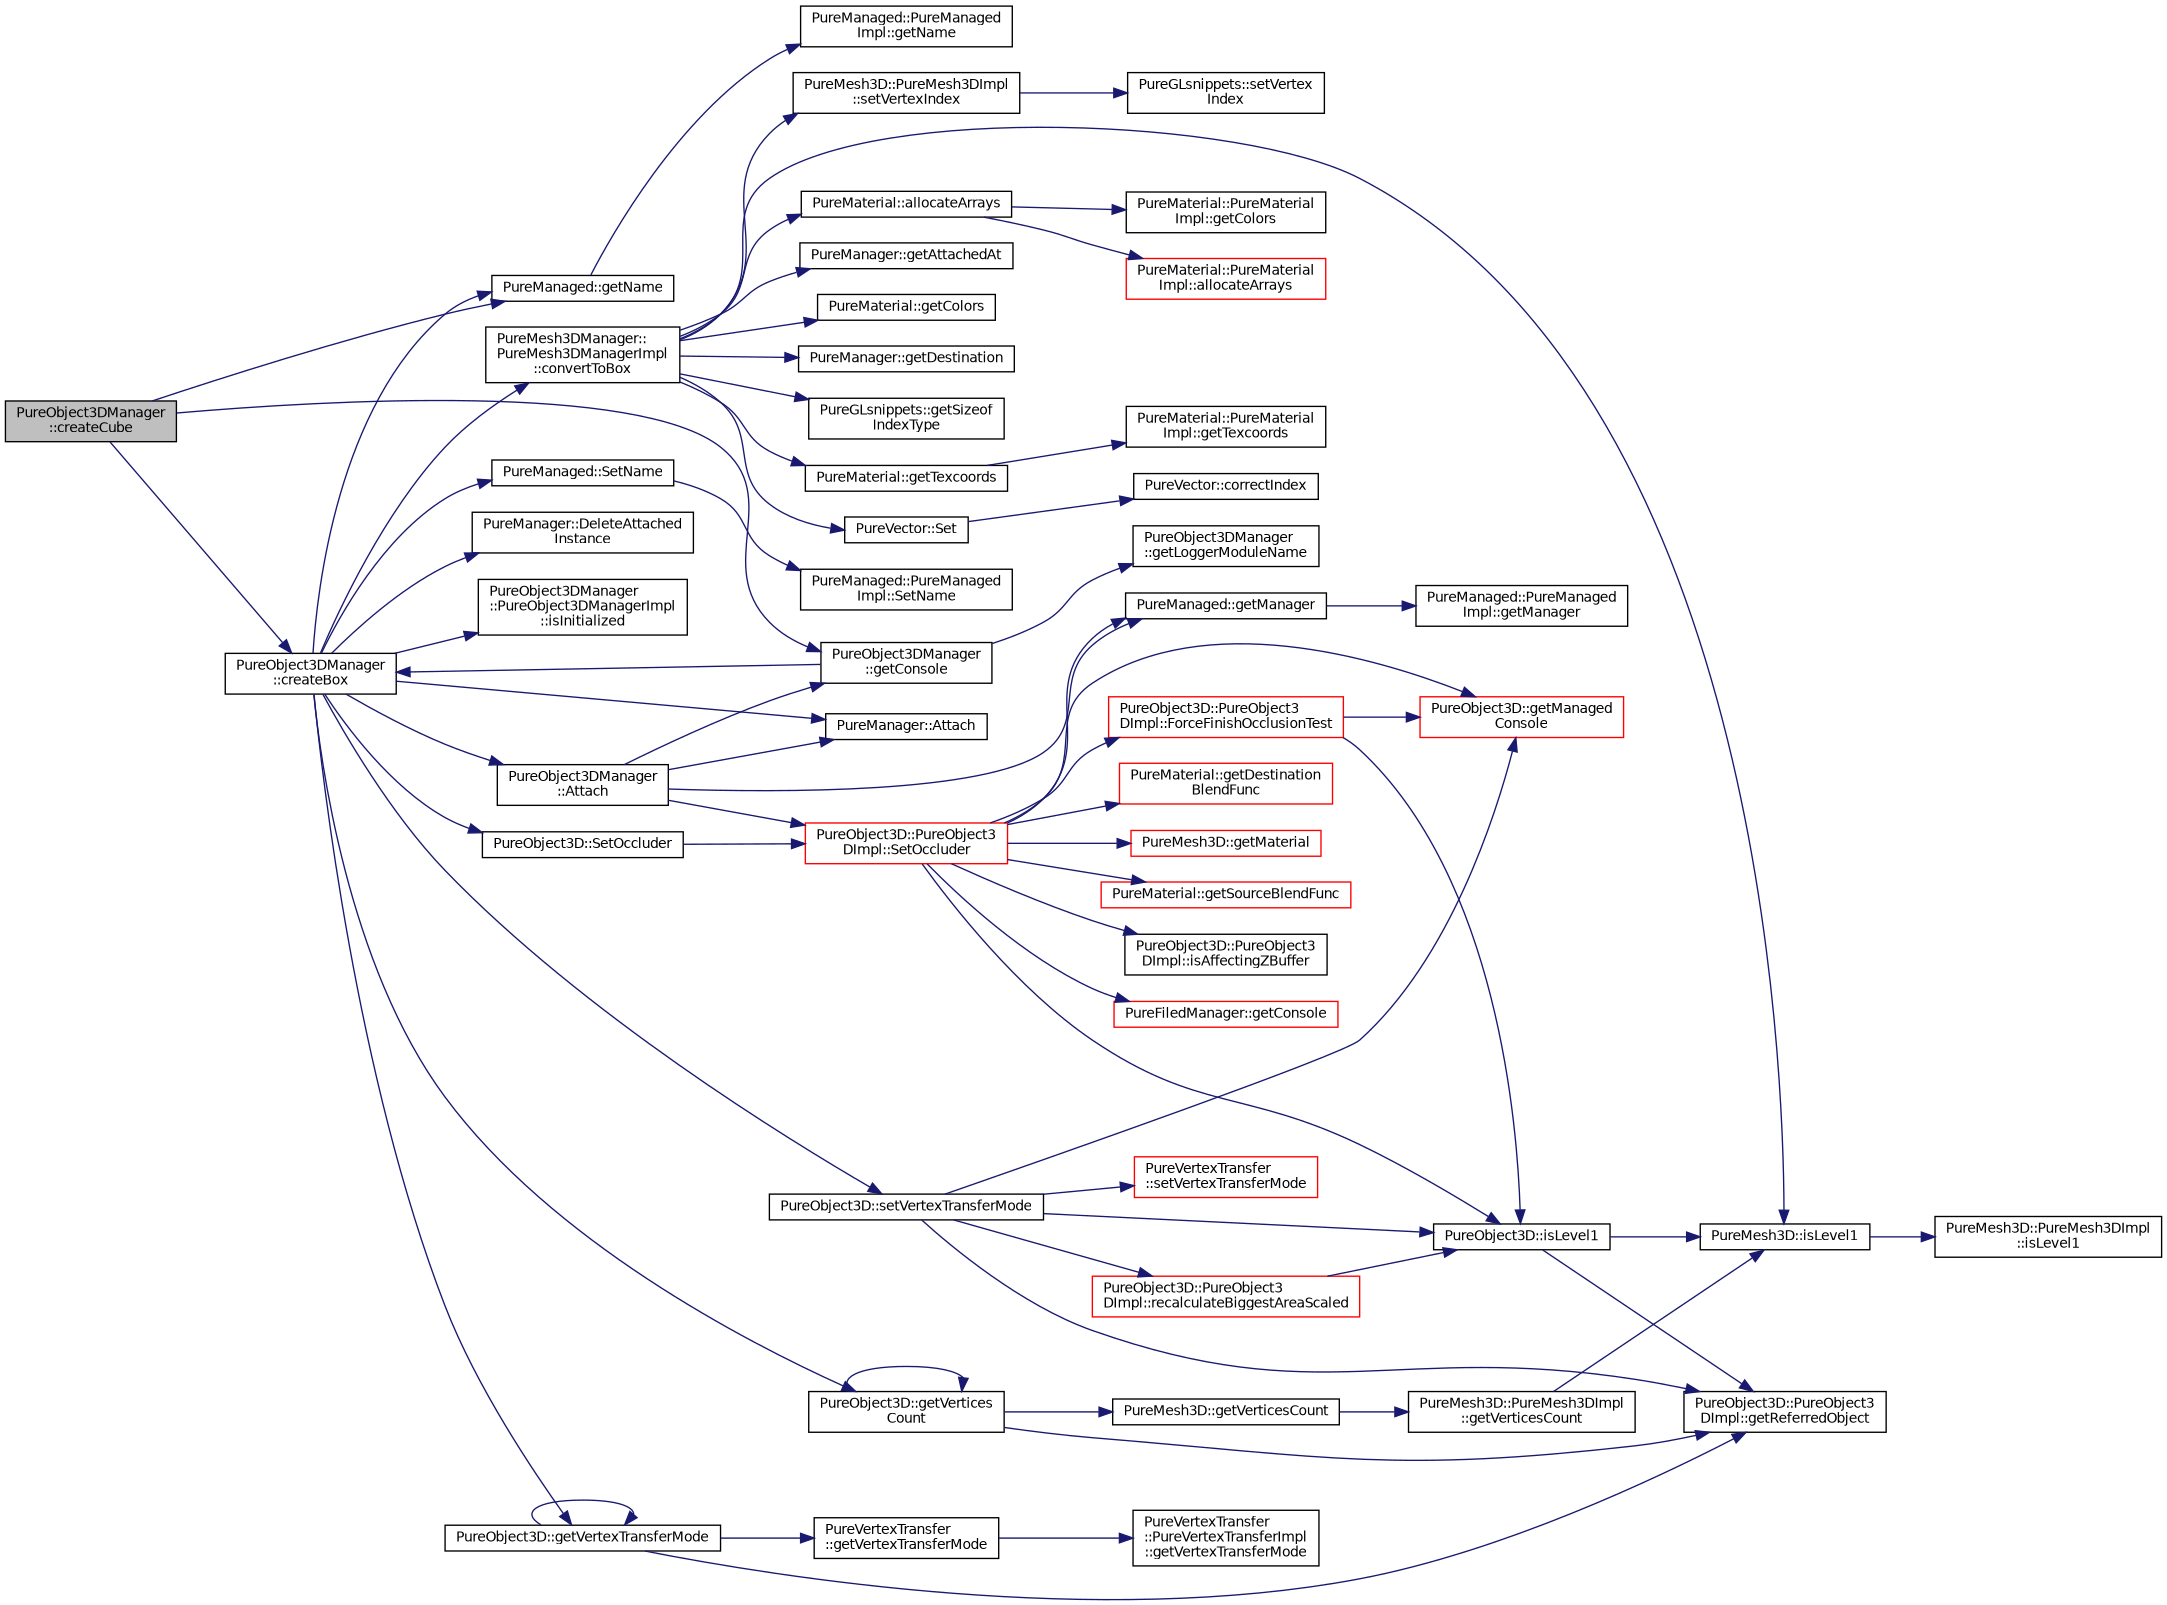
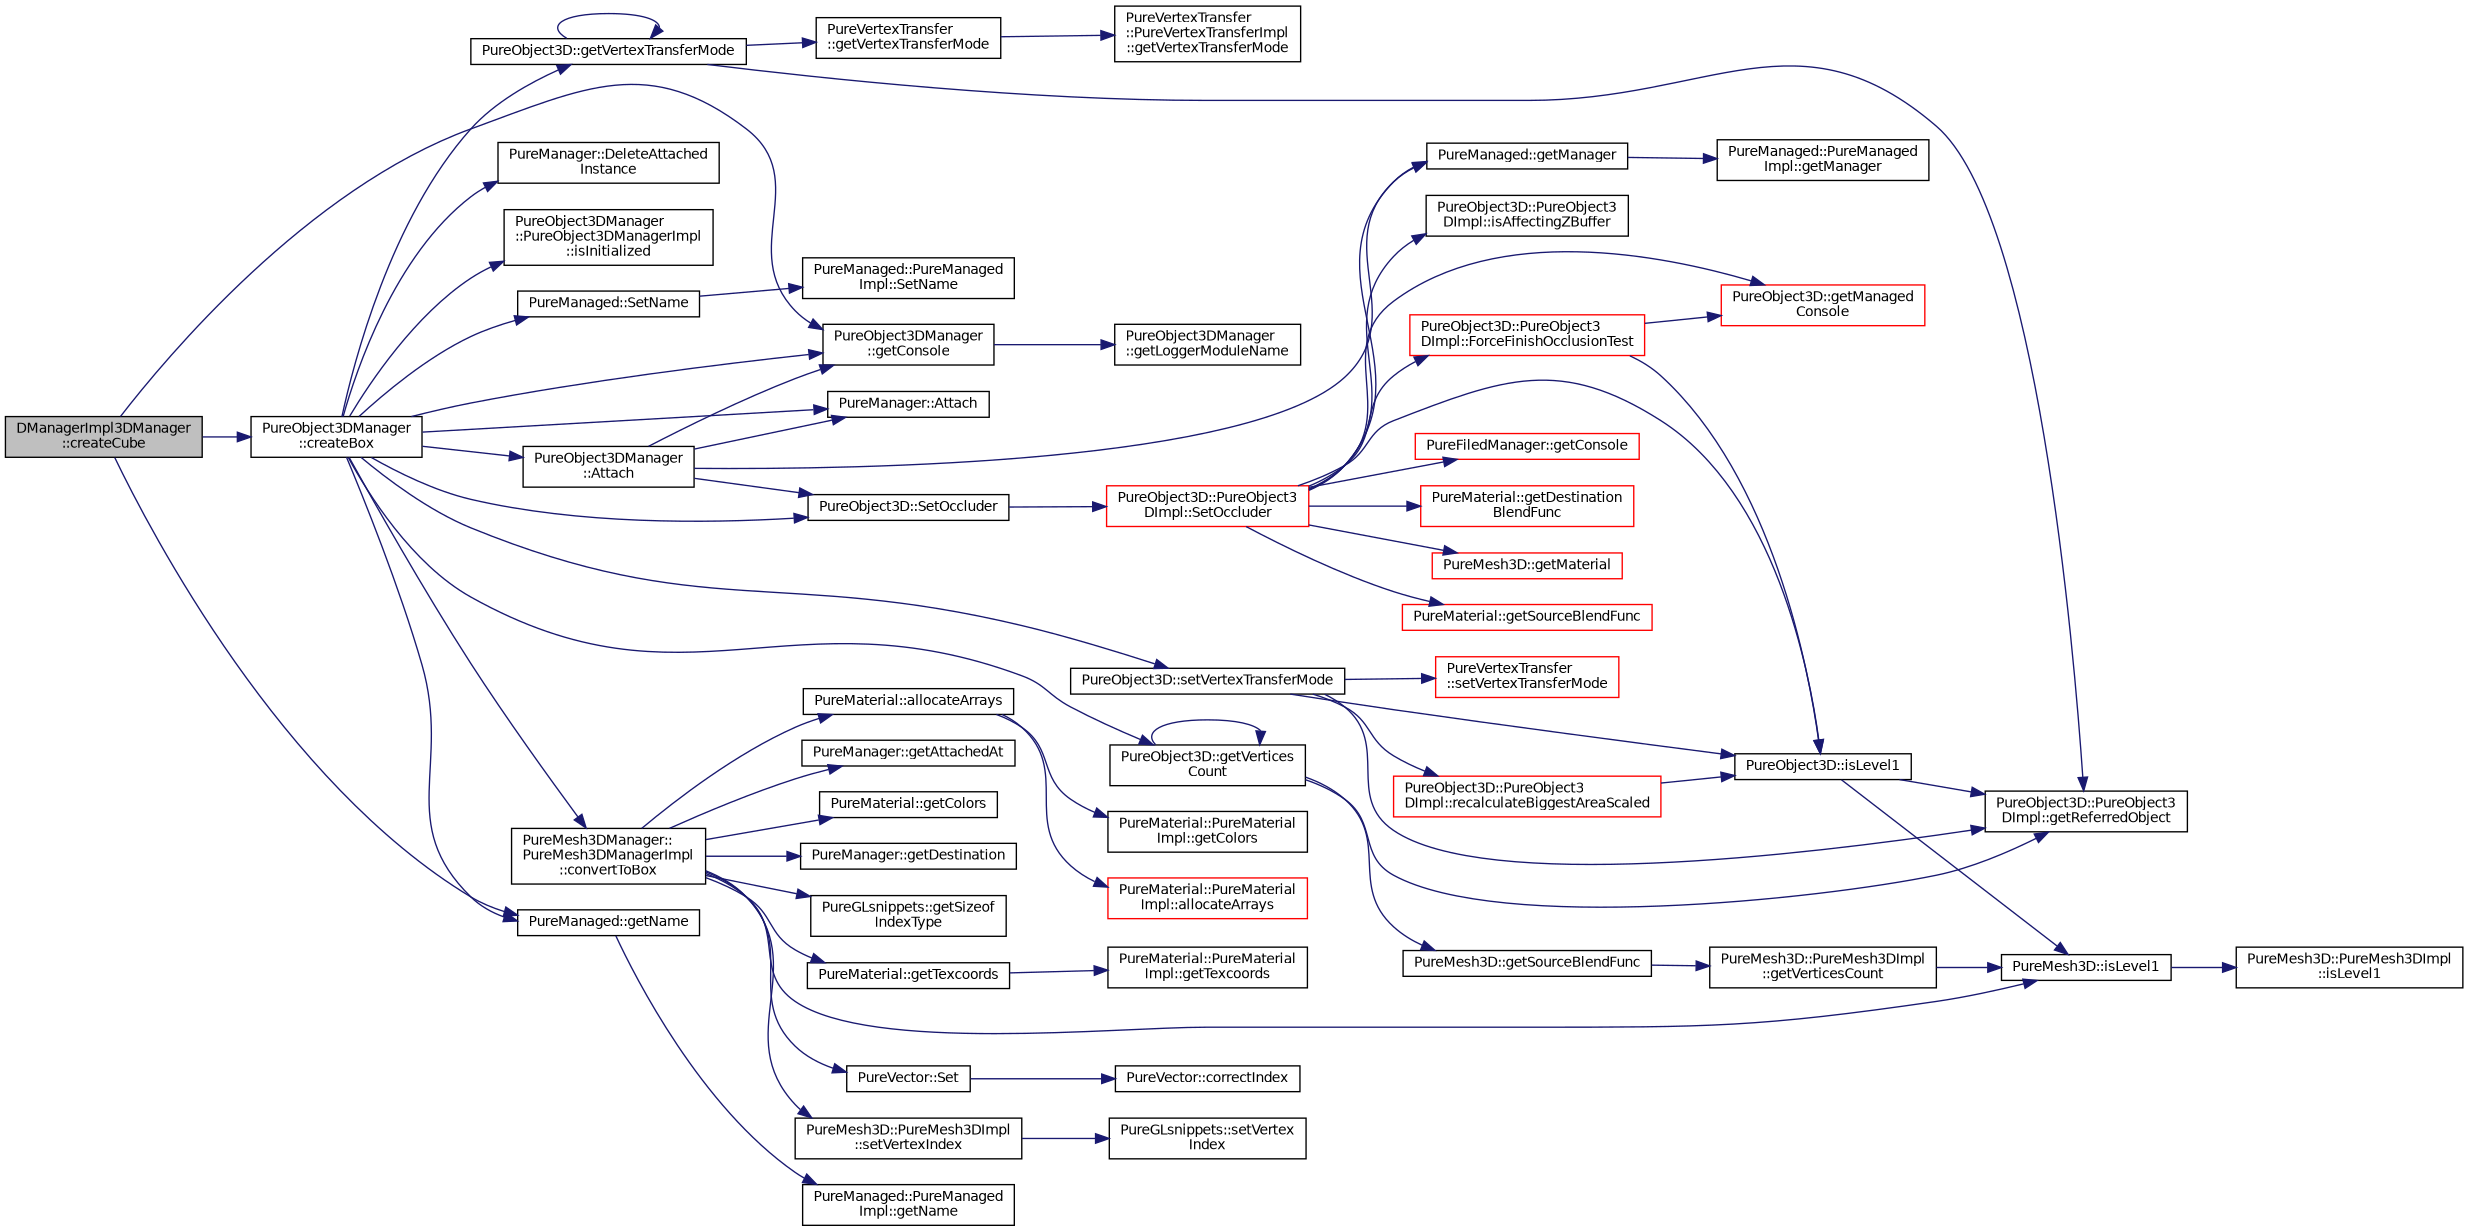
node "PureObject3DManager ::createCube": label "PureObject3DManager ::createCube" -> "DManagerImpl3DManager ::createCube"
edge "PureObject3DManager ::getConsole" -> "PureObject3DManager ::createBox": reversed
edge "PureObject3DManager ::Attach" -> "PureObject3D::PureObject3 DImpl::SetOccluder": now "PureObject3DManager ::Attach" -> "PureObject3D::SetOccluder"
edge "PureObject3D::setVertexTransferMode" -> "PureObject3D::getManaged Console": removed
node "PureMesh3D::getVerticesCount": label "PureMesh3D::getVerticesCount" -> "PureMesh3D::getSourceBlendFunc"
